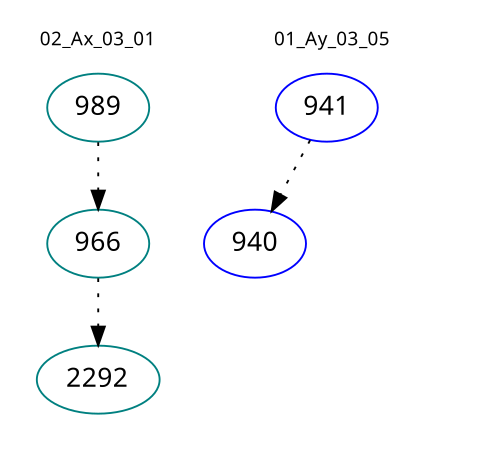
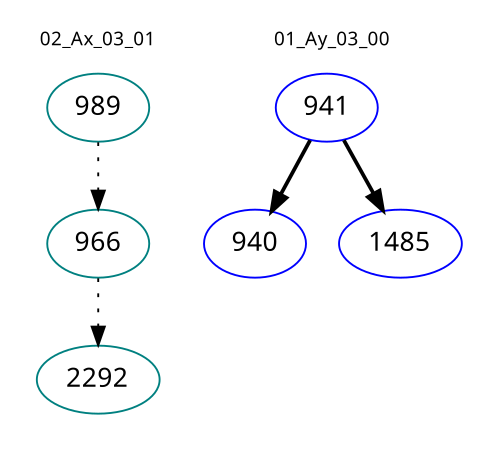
cluster "01_Ay_03_05": label "01_Ay_03_05" -> "01_Ay_03_00"
edge "941" -> "940": style dotted -> bold
node "1485": added
